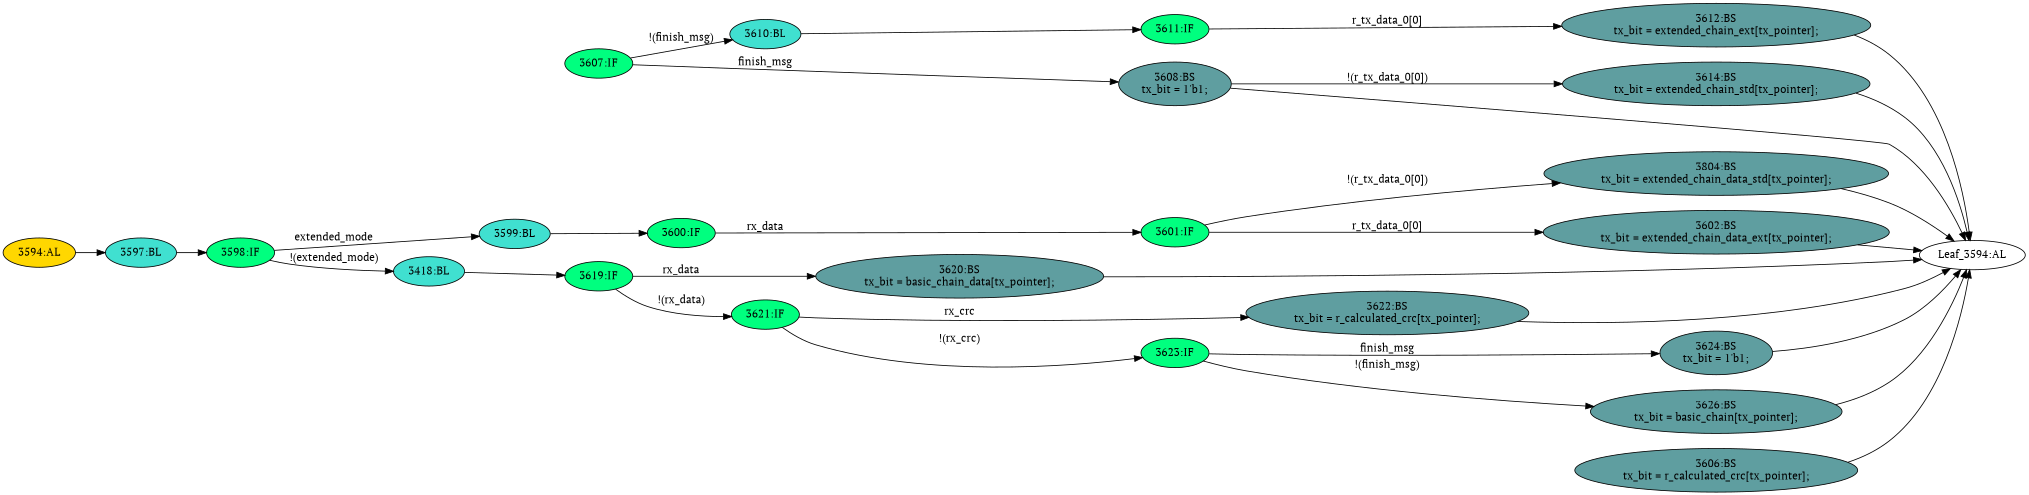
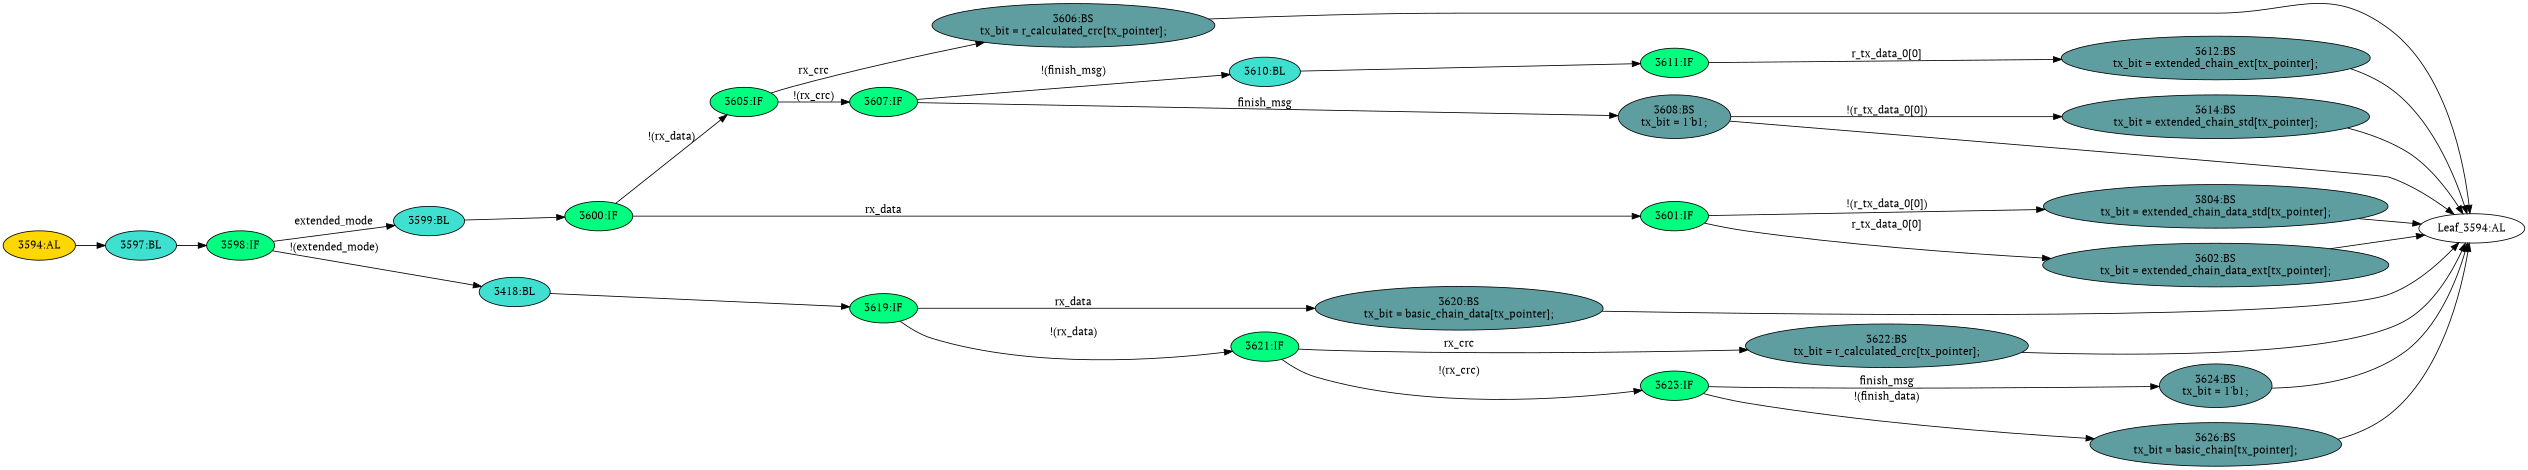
node "3605:IF": added
edge "3623:IF" -> "3626:BS tx_bit = basic_chain[tx_pointer];": label "!(finish_msg)" -> "!(finish_data)"
